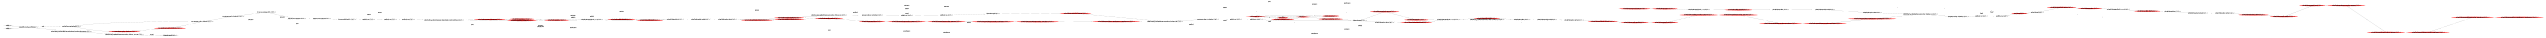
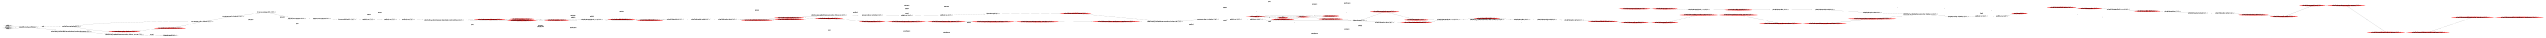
node "assignableNode.assign(addingReplica)@@@65@@@['0', '1', '0']": removed
node "testReleaseNoPartition['0', '0', '1']": added
